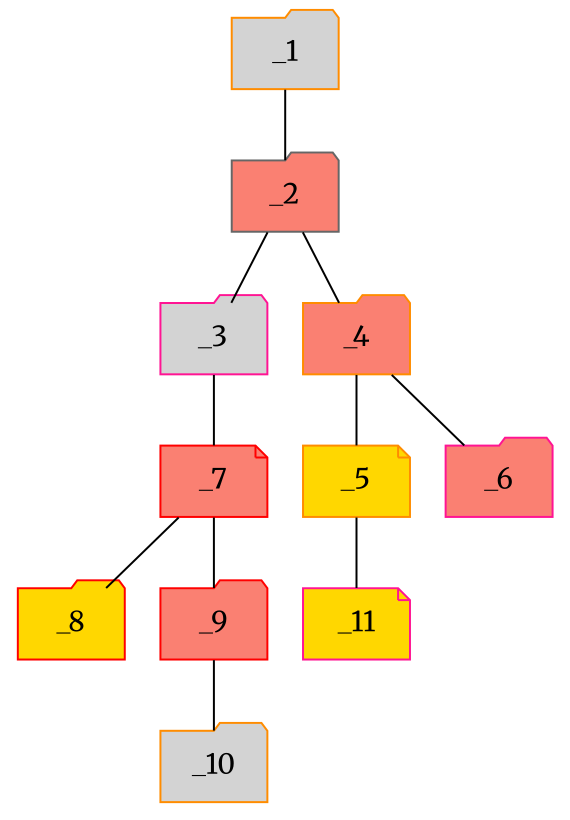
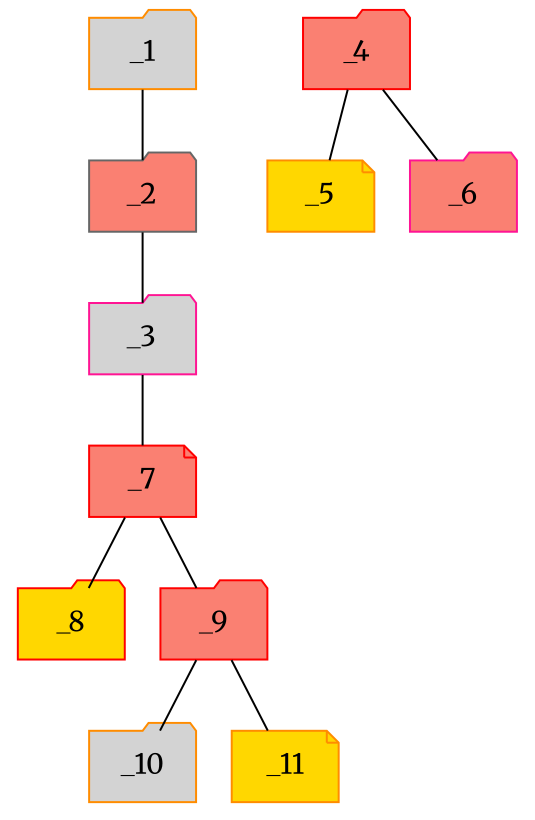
edge "_2" -- "_4": removed
node "_4": color darkorange -> red
edge "_5" -- "_11": now "_9" -- "_11"
node "_11": color deeppink -> darkorange
